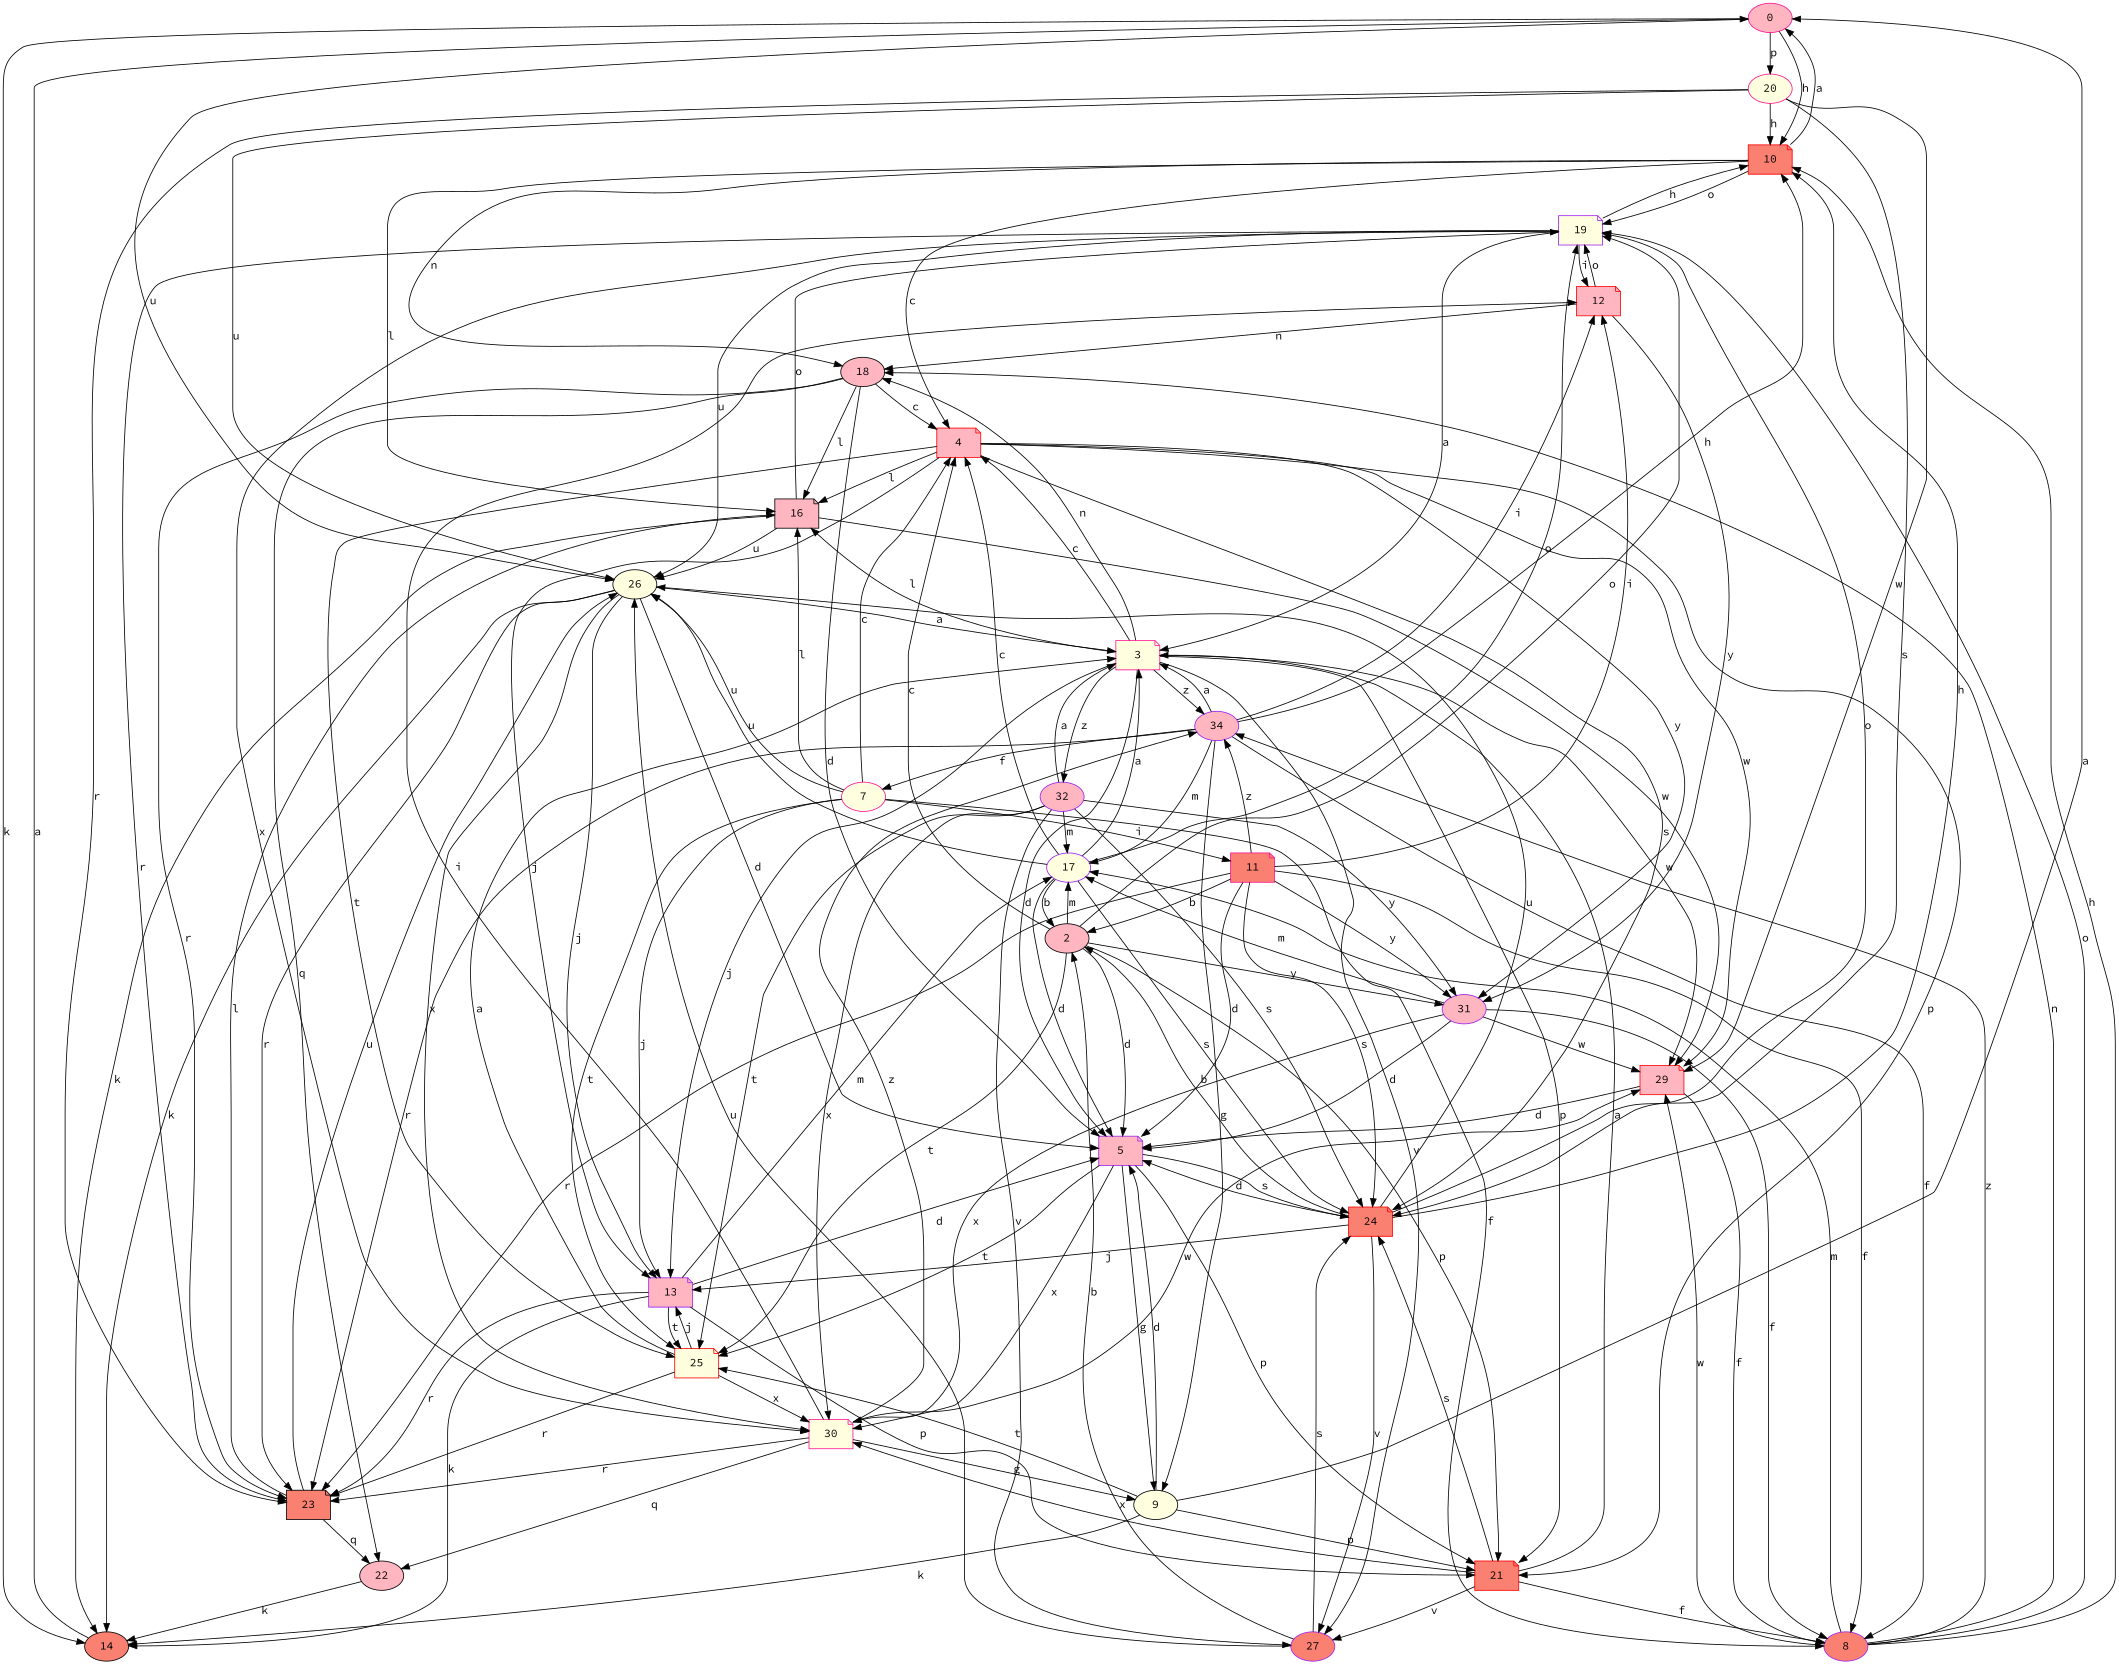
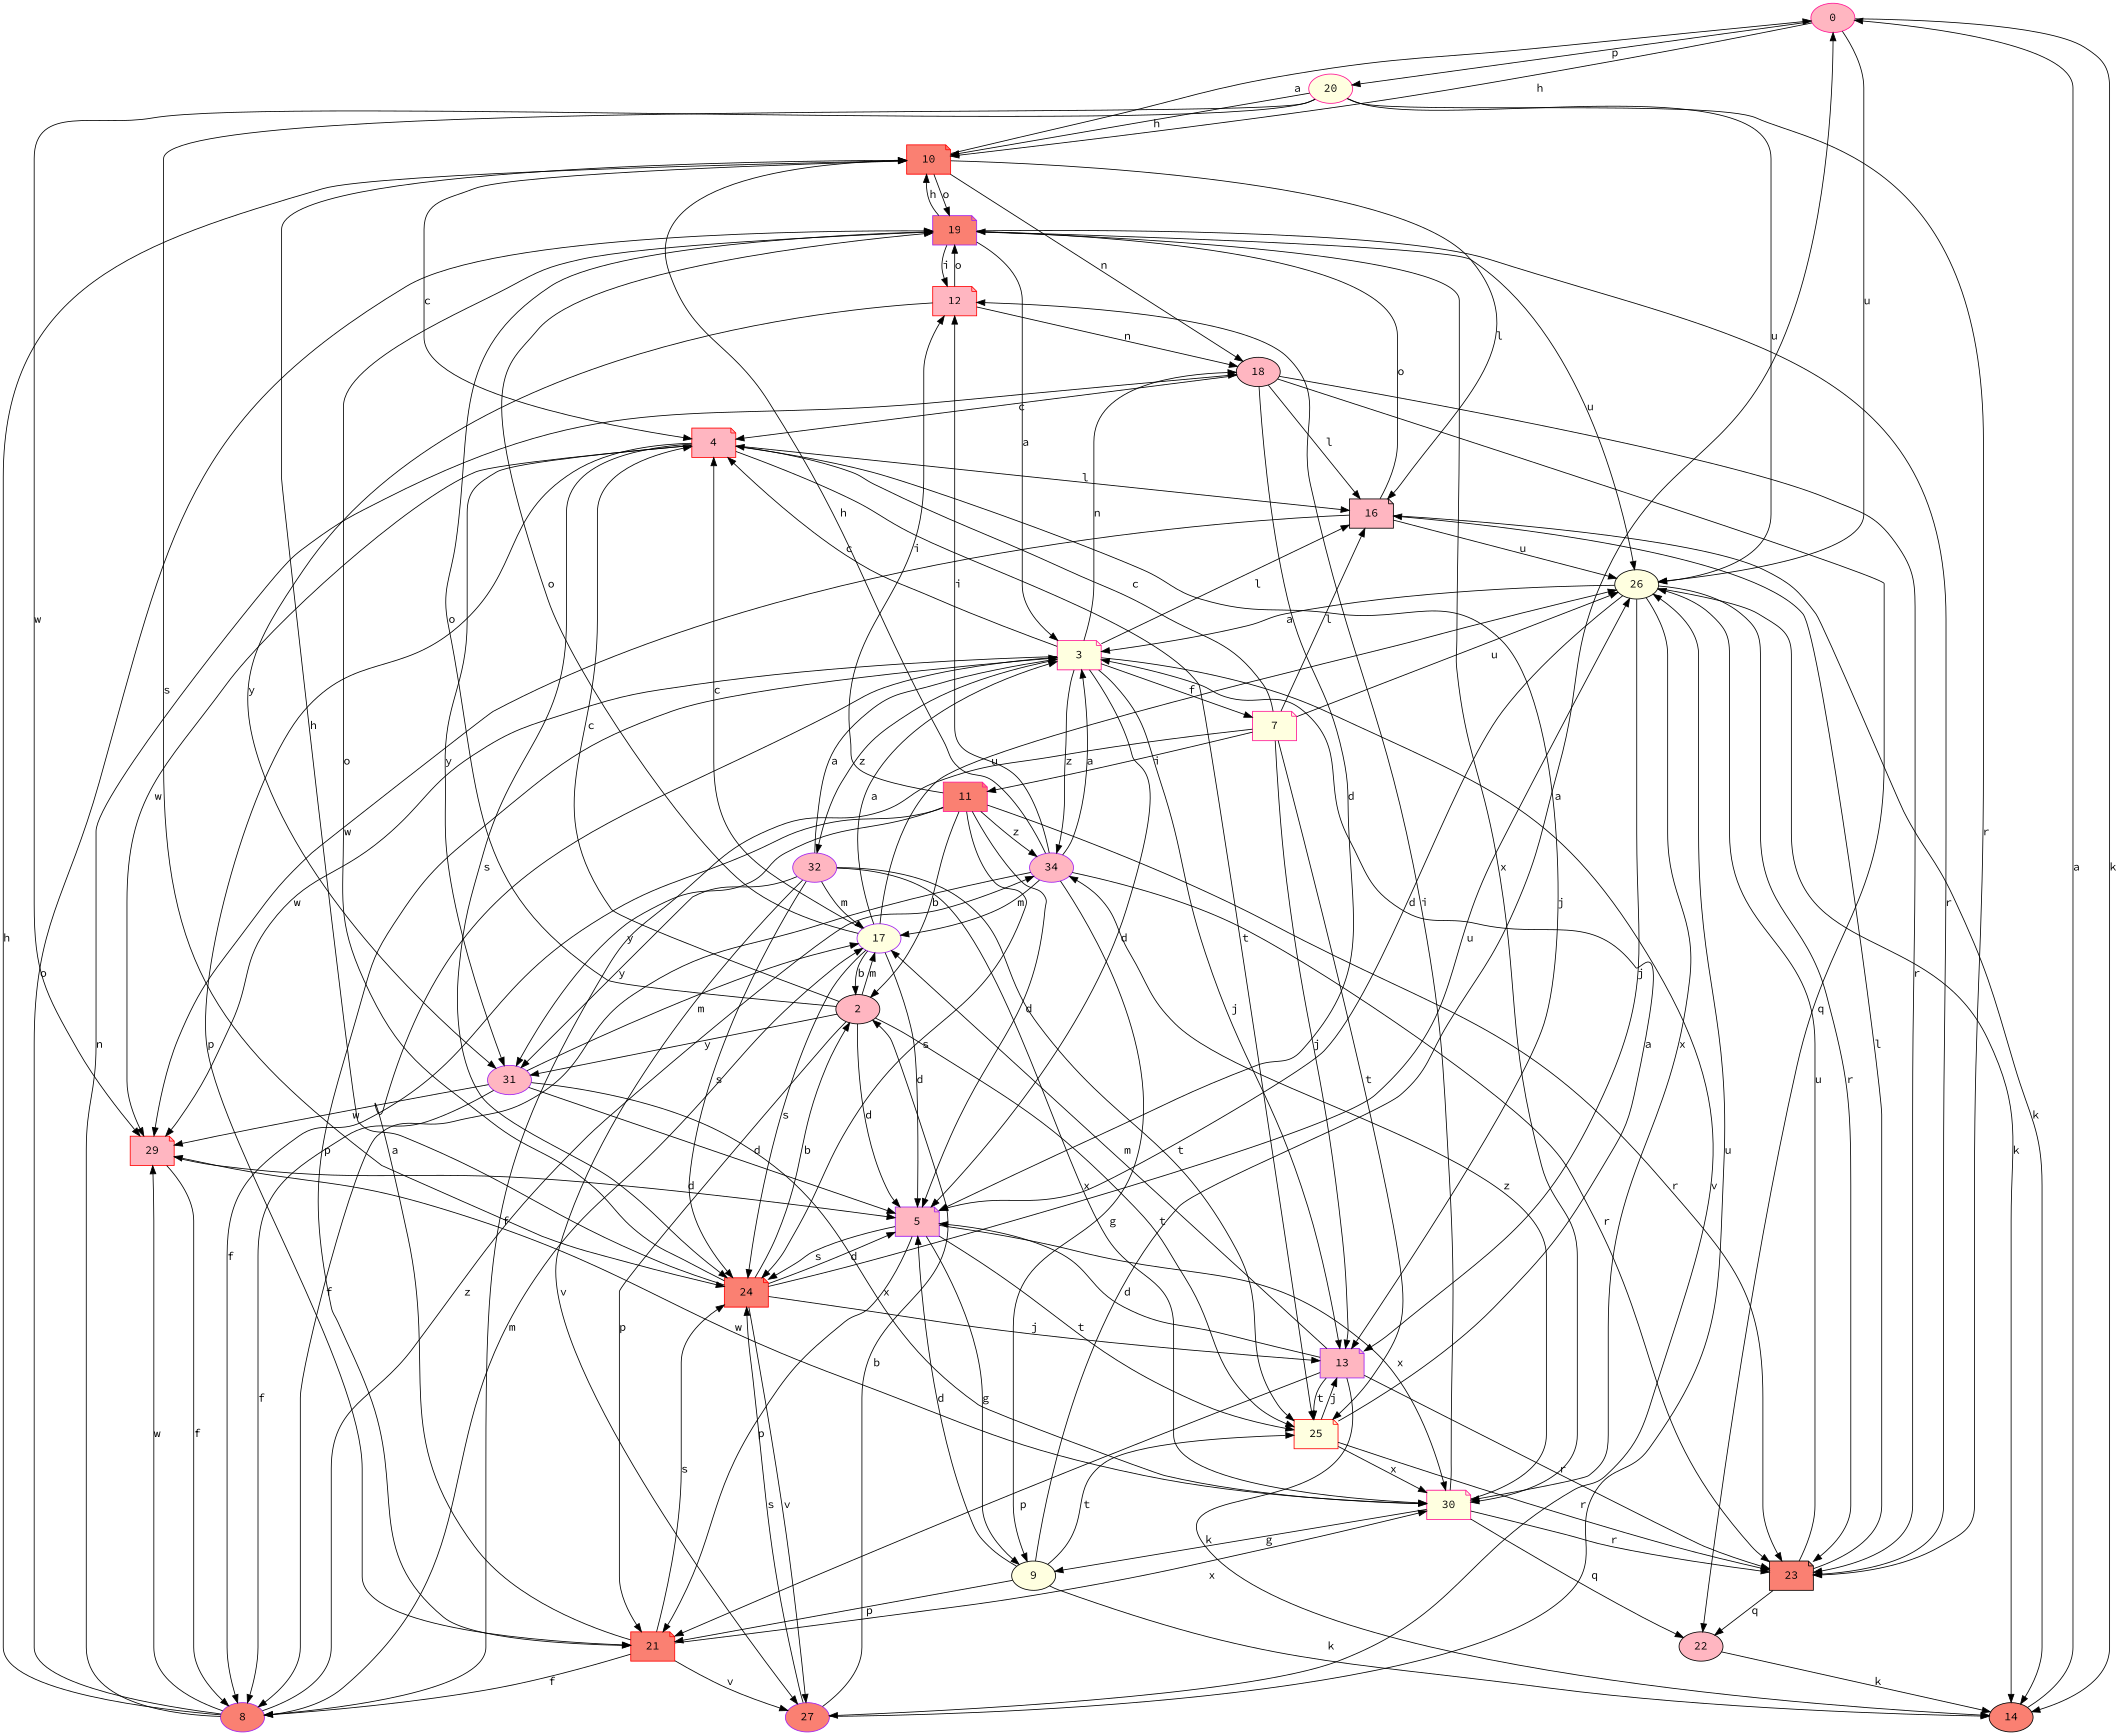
node "19": fillcolor lightyellow -> salmon
edge "34" -> "7": now "3" -> "7"
node "7": shape ellipse -> note
